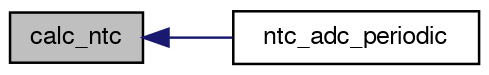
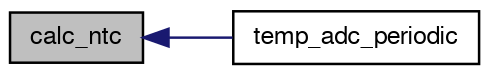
node "ntc_adc_periodic": label "ntc_adc_periodic" -> "temp_adc_periodic"
